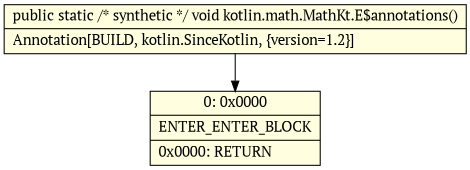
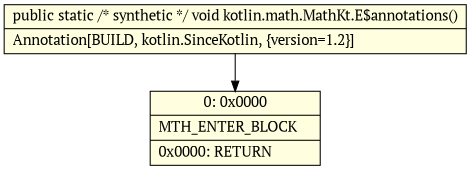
node "0: 0x0000": text "ENTER_ENTER_BLOCK" -> "MTH_ENTER_BLOCK"
